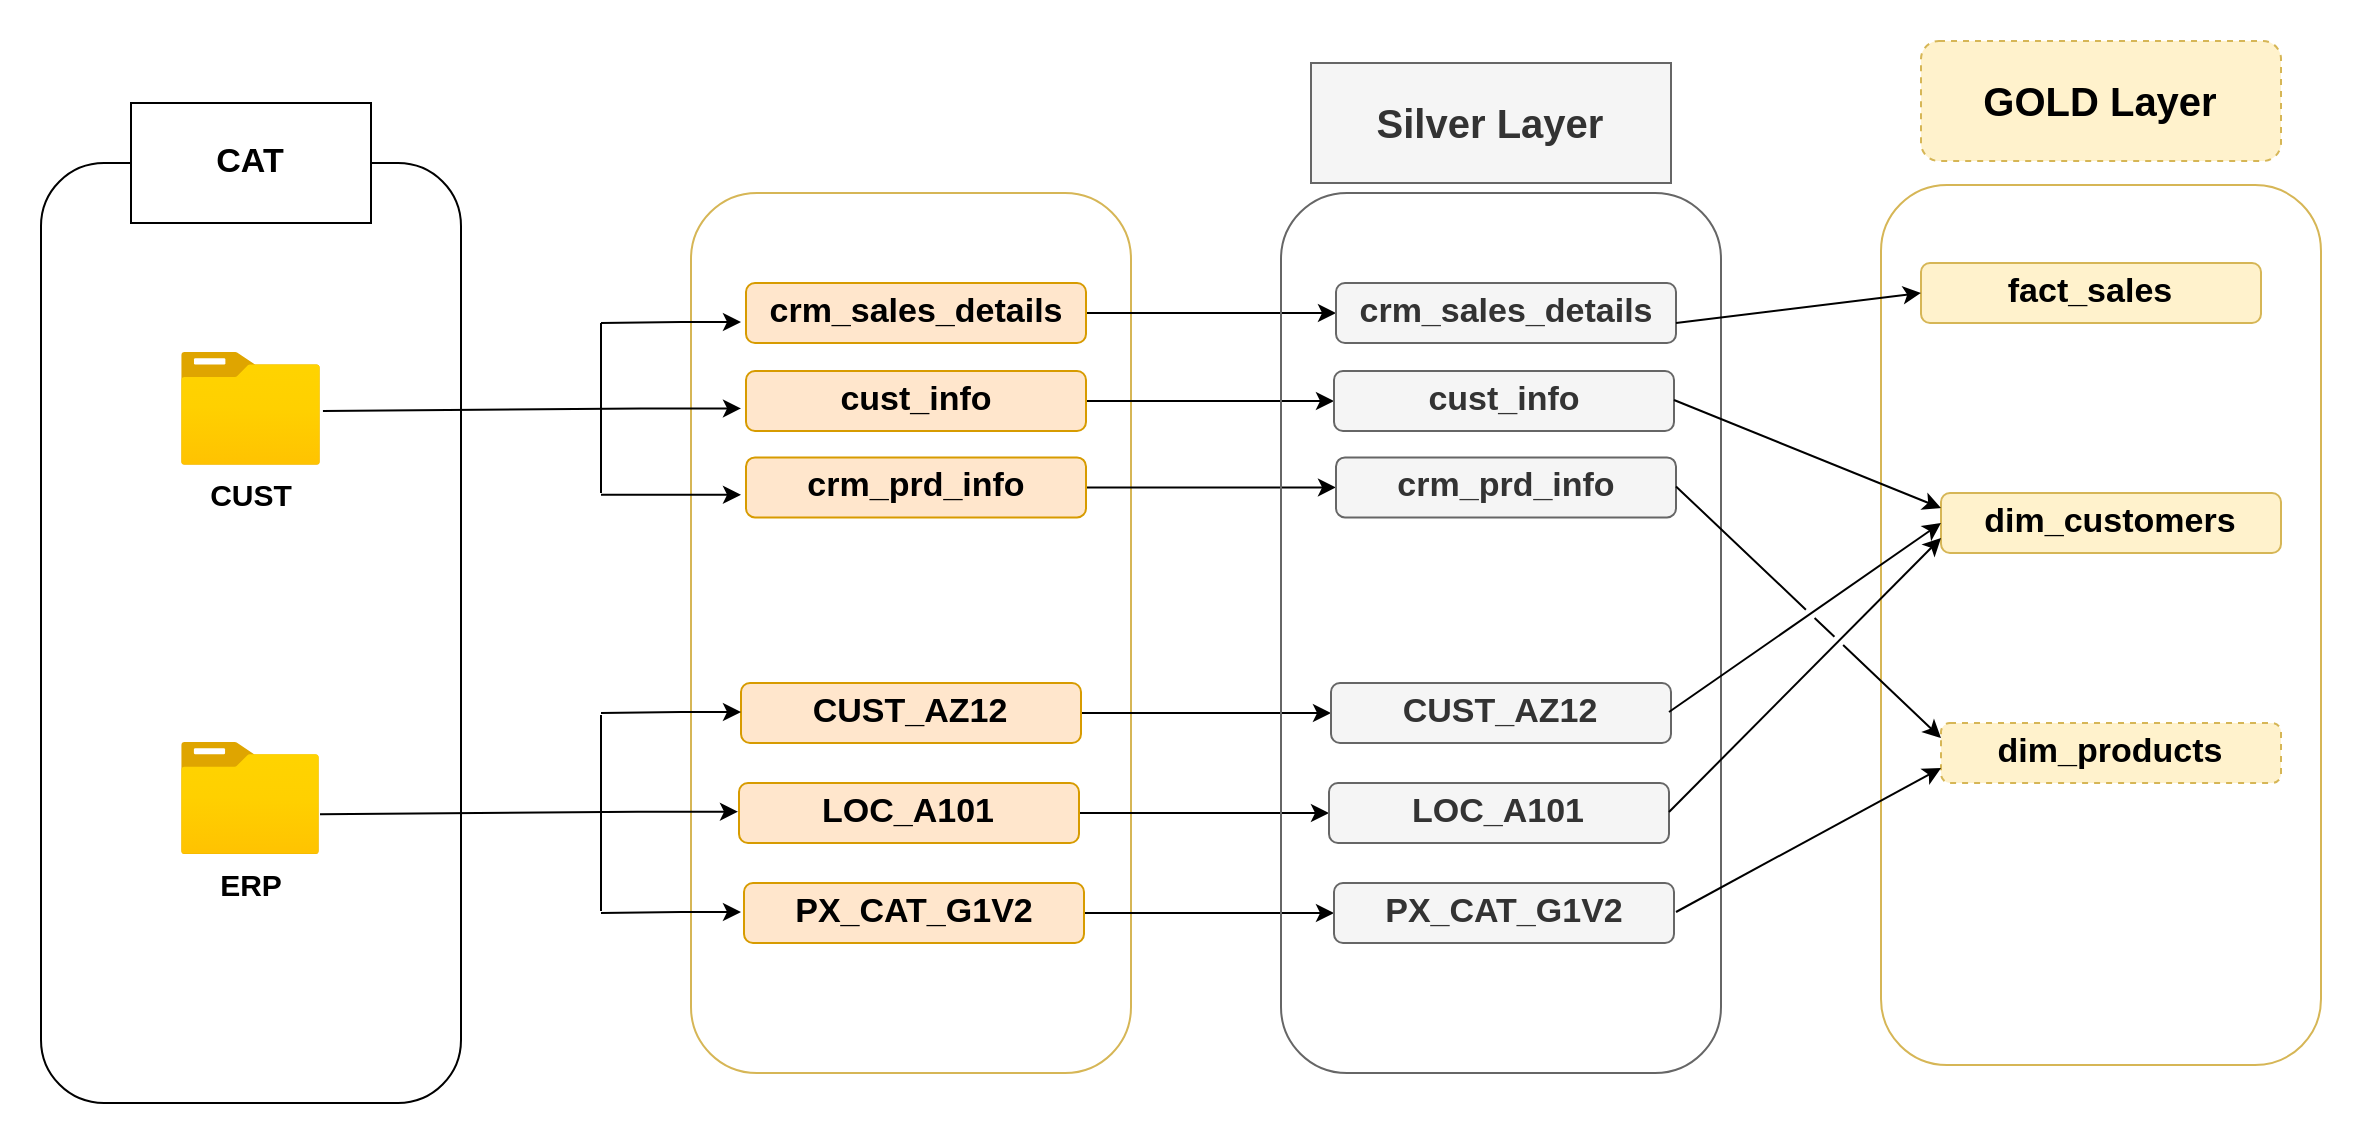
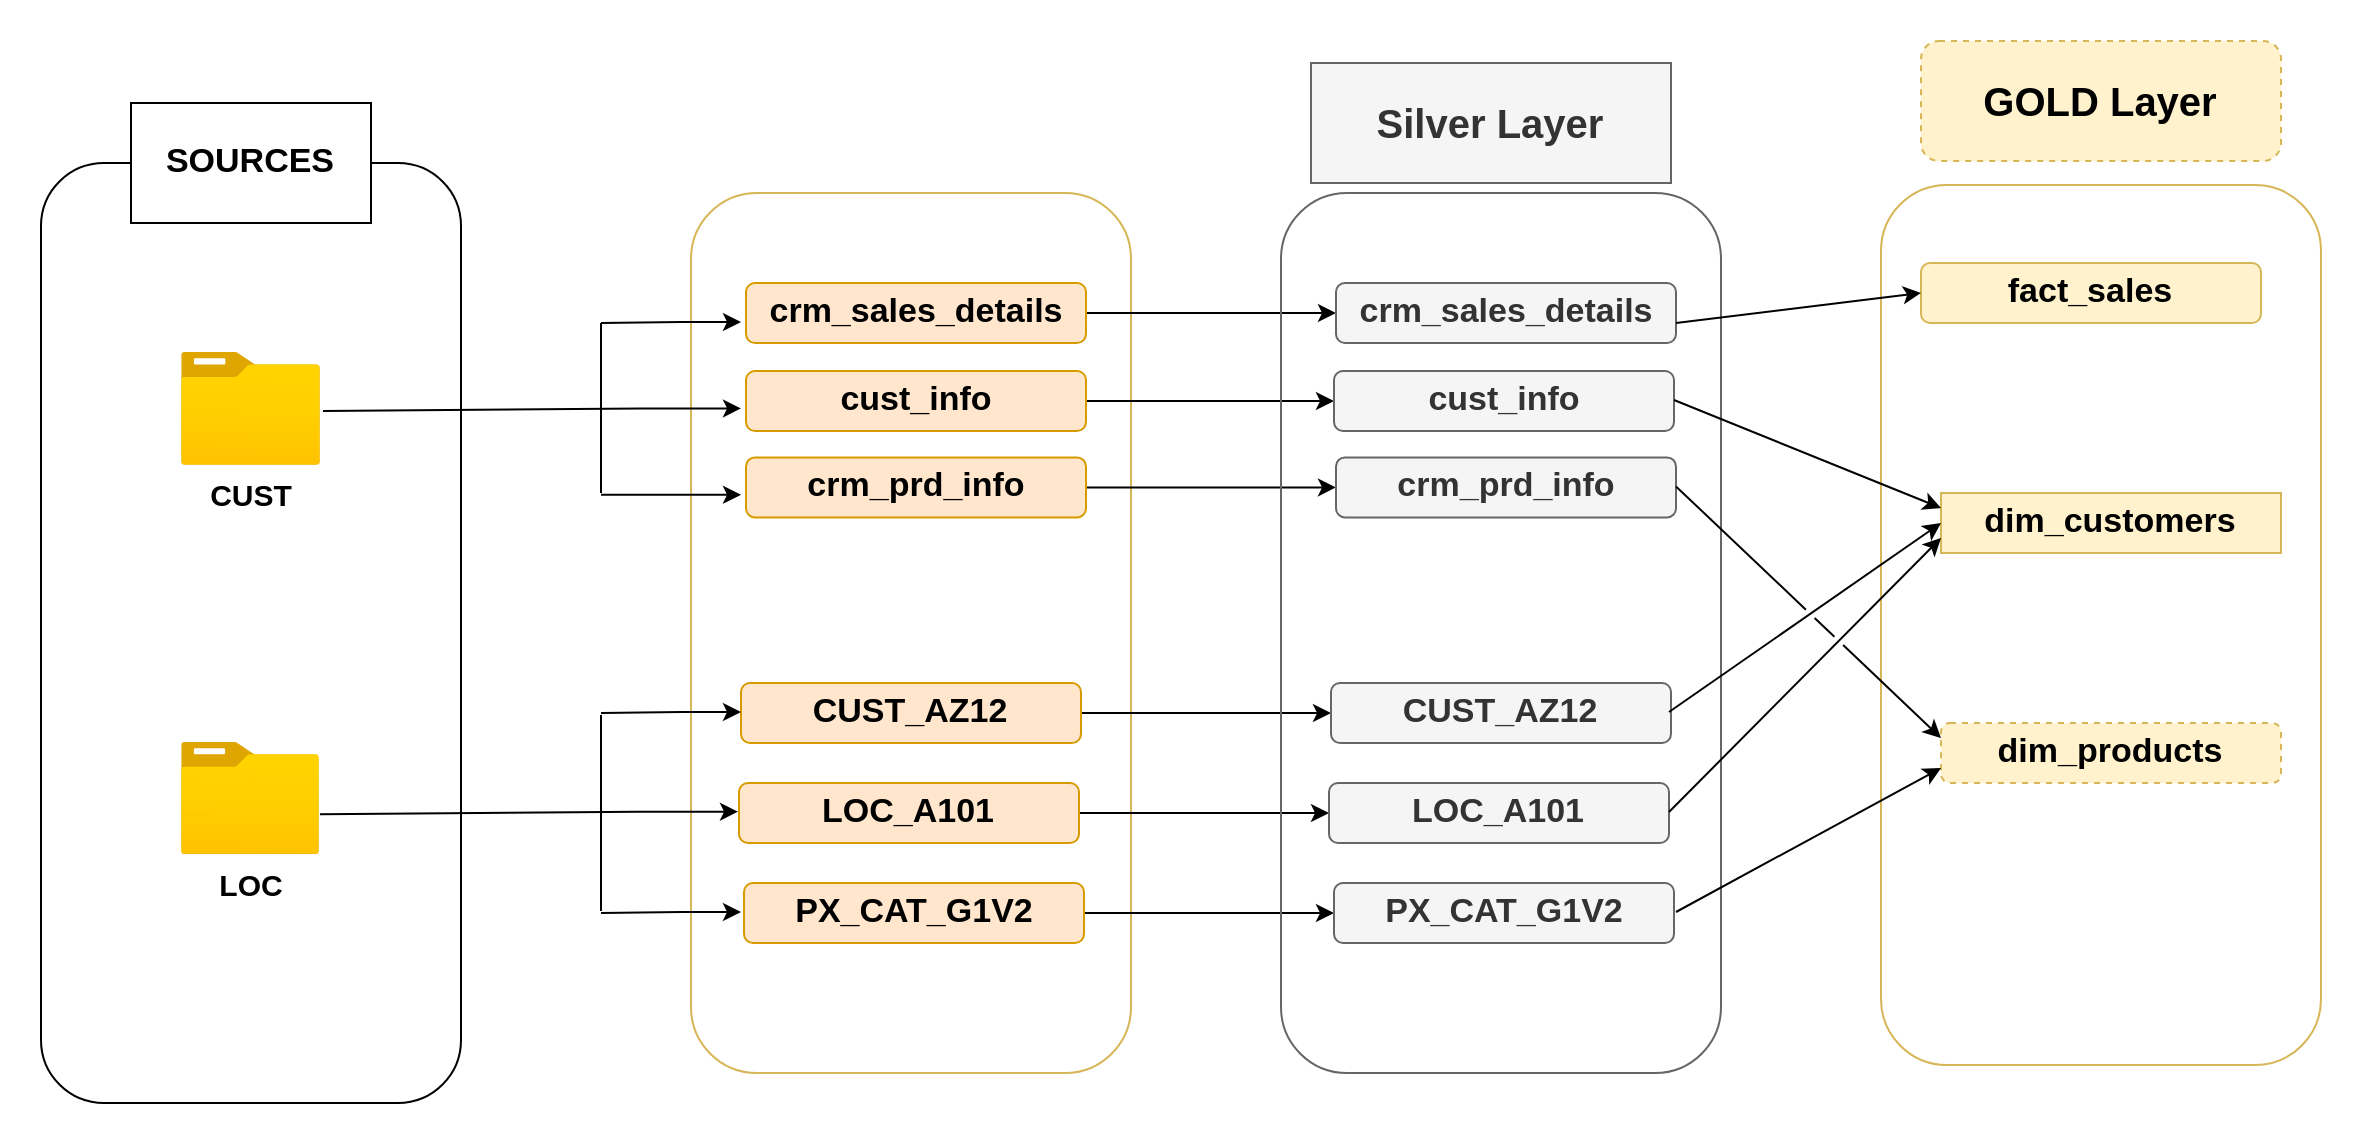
node "CAT": label "CAT" -> "SOURCES"
node "dim_customers": shape rounded rectangle -> rectangle
node "ERP": label "ERP" -> "LOC"
